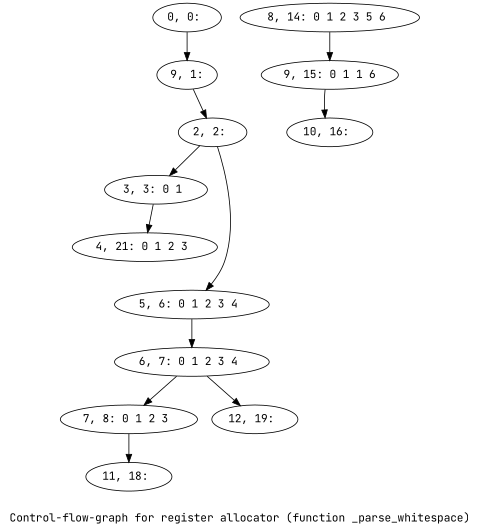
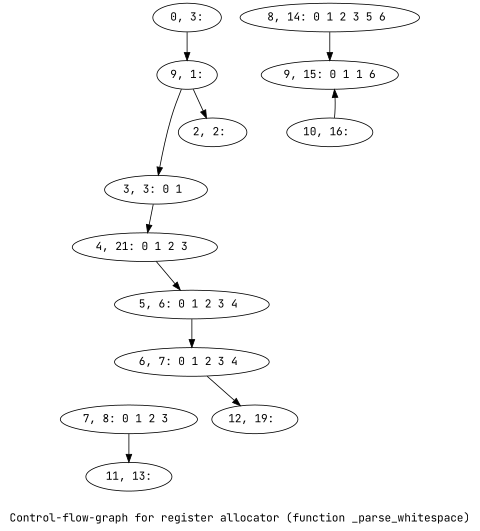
node "0, 0:": label "0, 0:" -> "0, 3:"
edge "9, 15: 0 1 1 6" -> "10, 16:": reversed
edge "2, 2:" -> "3, 3: 0 1": now "9, 1:" -> "3, 3: 0 1"
edge "2, 2:" -> "5, 6: 0 1 2 3 4": now "4, 21: 0 1 2 3" -> "5, 6: 0 1 2 3 4"
edge "6, 7: 0 1 2 3 4" -> "7, 8: 0 1 2 3": removed
node "11, 18:": label "11, 18:" -> "11, 13:"
